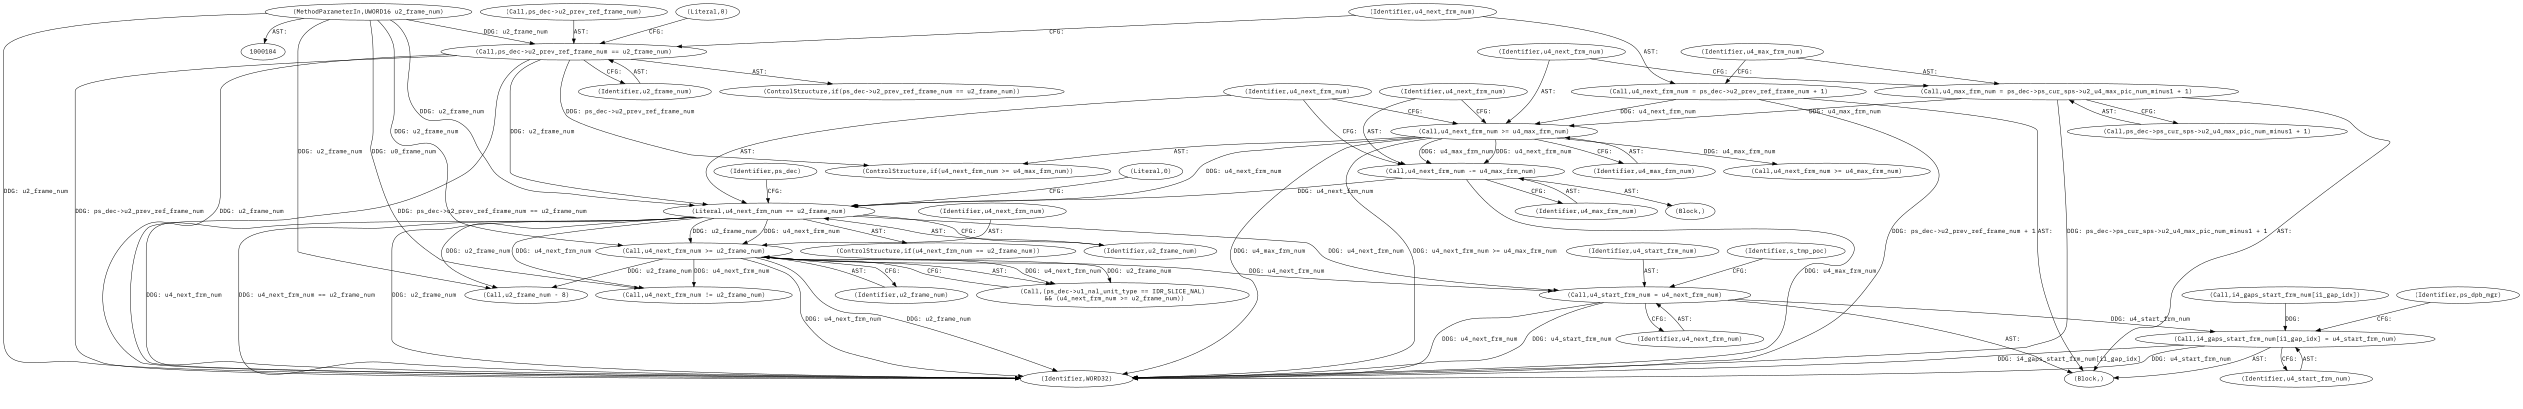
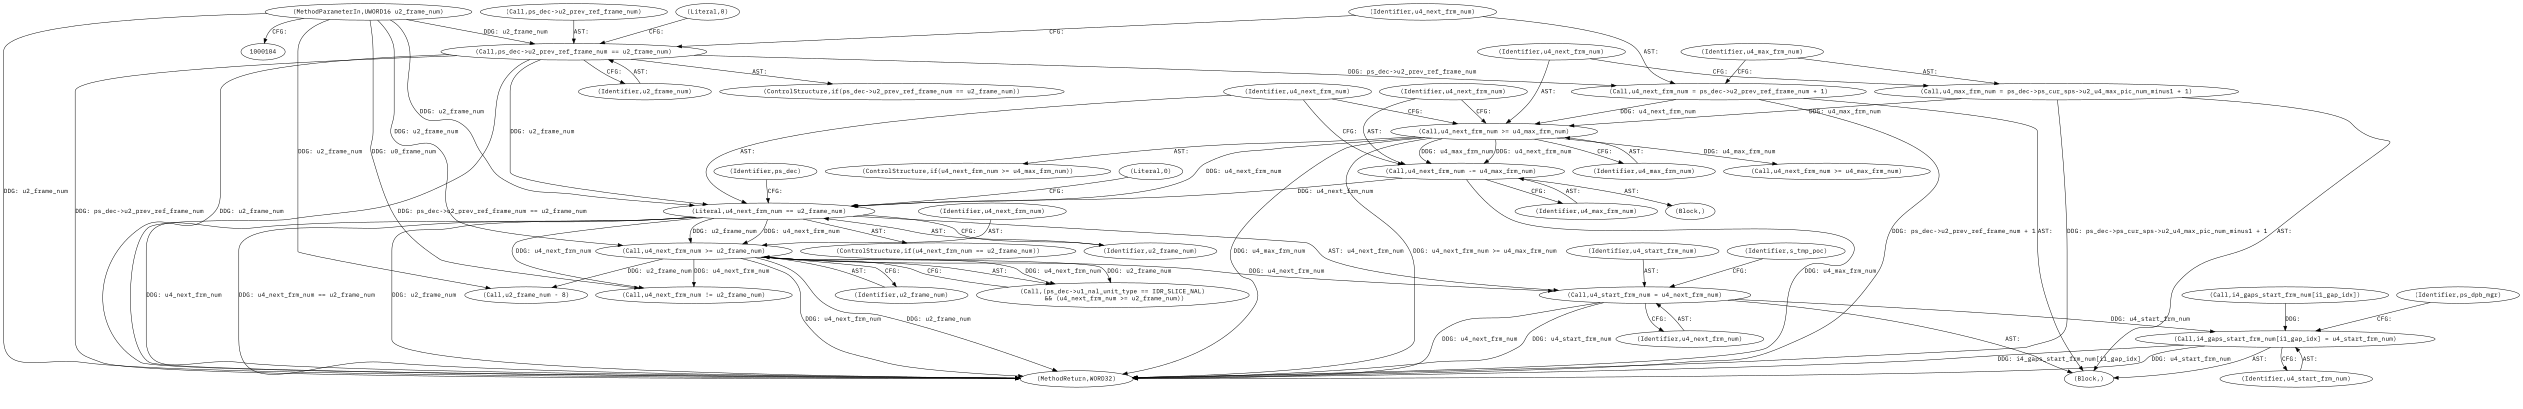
edge "(MethodParameterIn,UWORD16 u2_frame_num)" -> "1000104": label "AST: " -> "CFG: "
node "(Call,ps_dec->ps_cur_sps->u2_u4_max_pic_num_minus1 + 1)": removed
edge "(Call,ps_dec->u2_prev_ref_frame_num == u2_frame_num)" -> "(ControlStructure,if(u4_next_frm_num >= u4_max_frm_num))": now "(Call,ps_dec->u2_prev_ref_frame_num == u2_frame_num)" -> "(Call,u4_next_frm_num = ps_dec->u2_prev_ref_frame_num + 1)"
edge "(Literal,u4_next_frm_num == u2_frame_num)" -> "(Call,u2_frame_num - 8)": removed, label "DDG: u2_frame_num"
edge "(Literal,u4_next_frm_num == u2_frame_num)" -> "(Call,u4_start_frm_num = u4_next_frm_num)": label "DDG: u4_next_frm_num" -> "AST: u4_next_frm_num"
node "(Identifier,WORD32)": label "(Identifier,WORD32)" -> "(MethodReturn,WORD32)"
